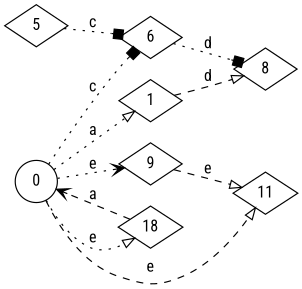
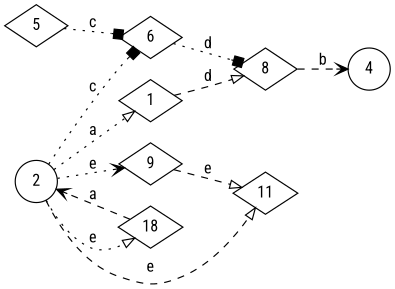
node "4": added
node "0": label "0" -> "2"
